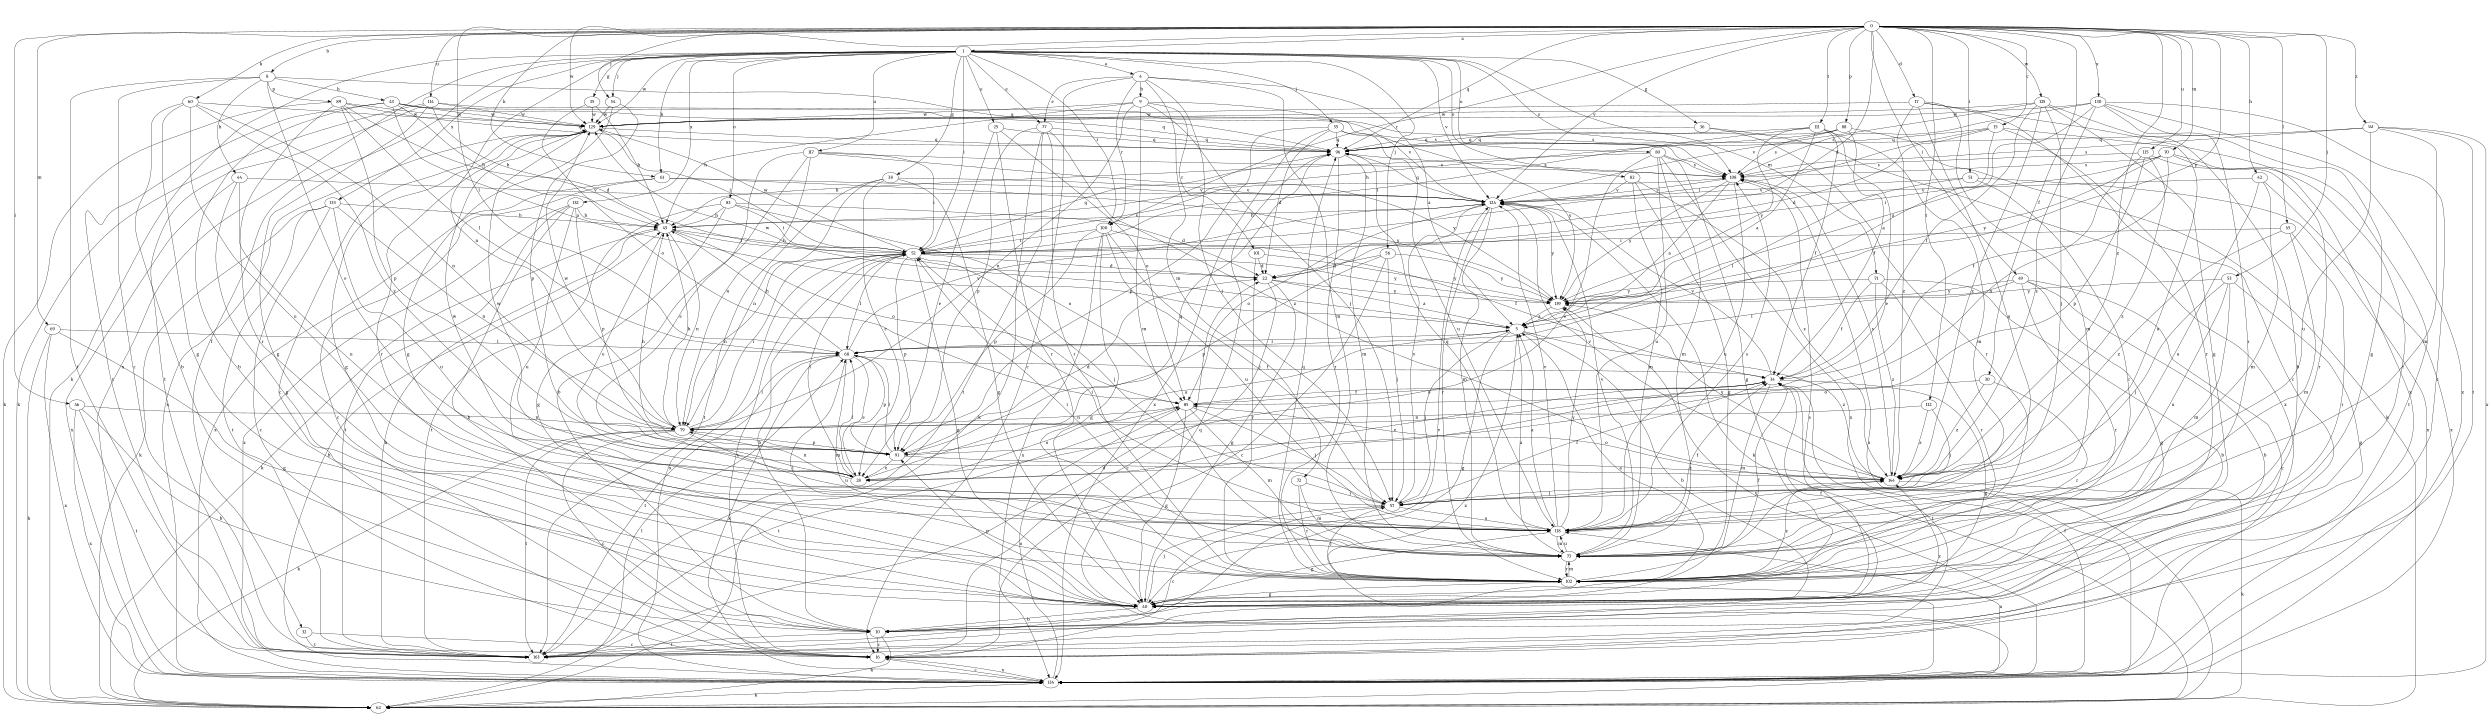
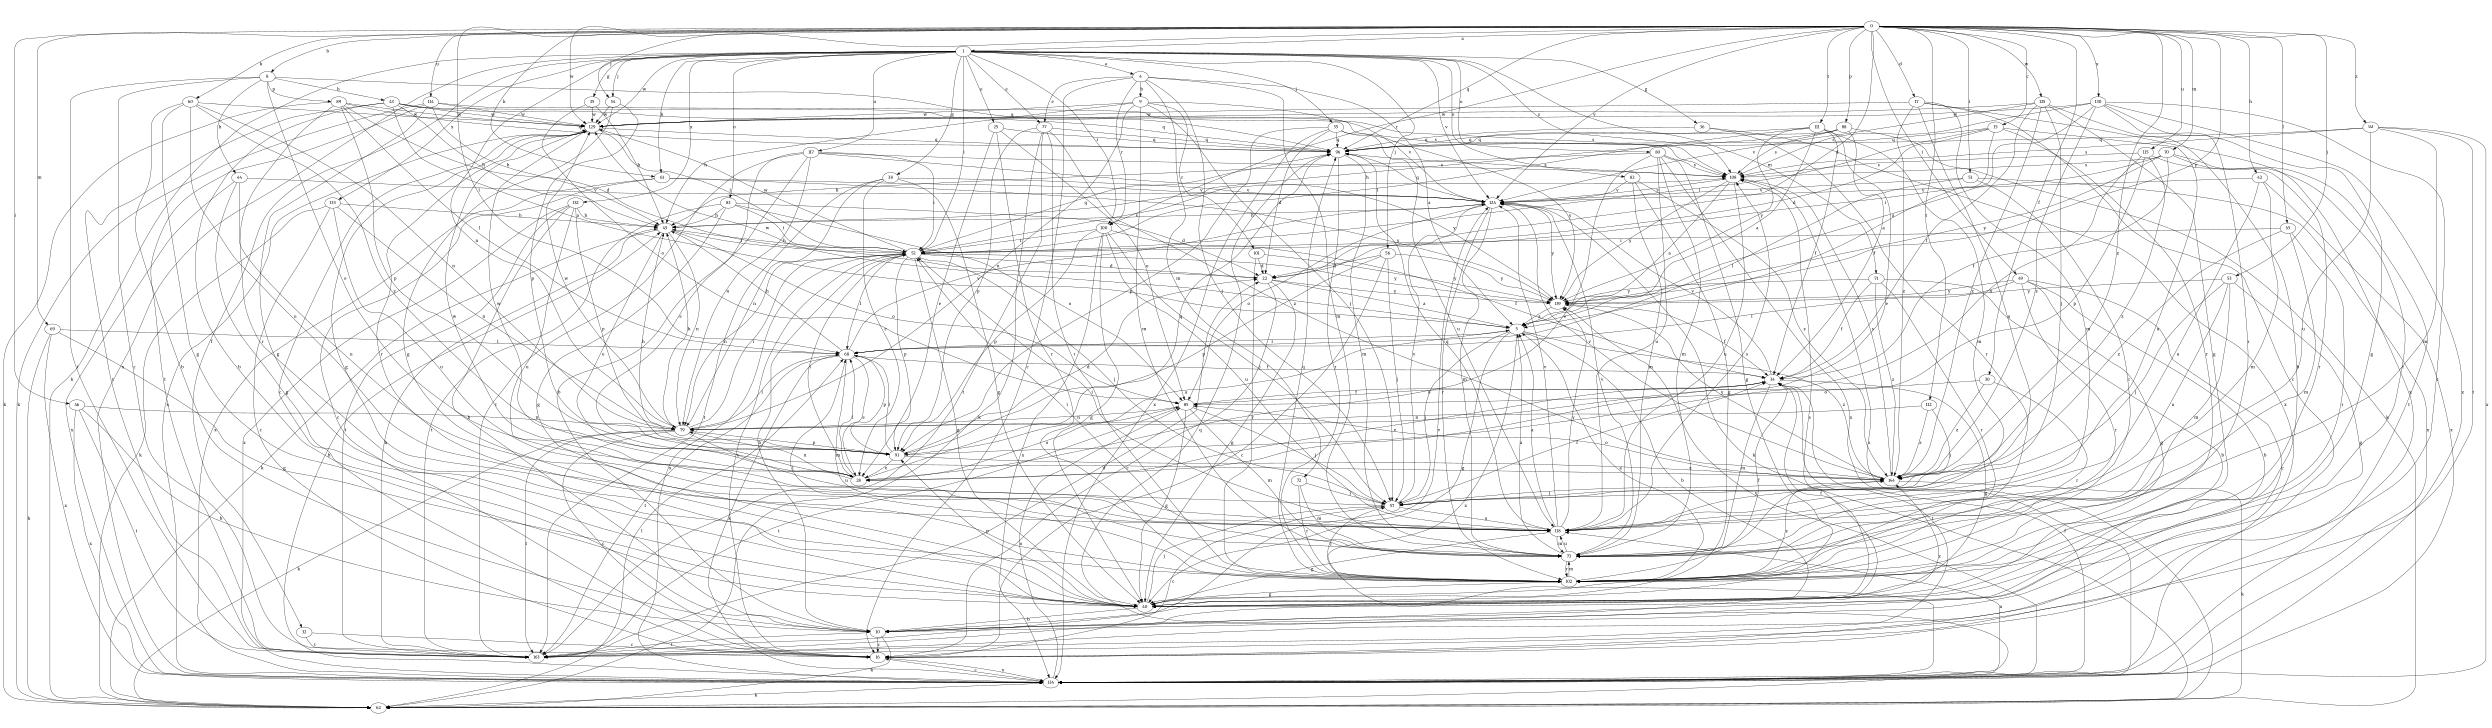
edge "133" -> "163": now "117" -> "163"
edge "118" -> "34": now "139" -> "34"
